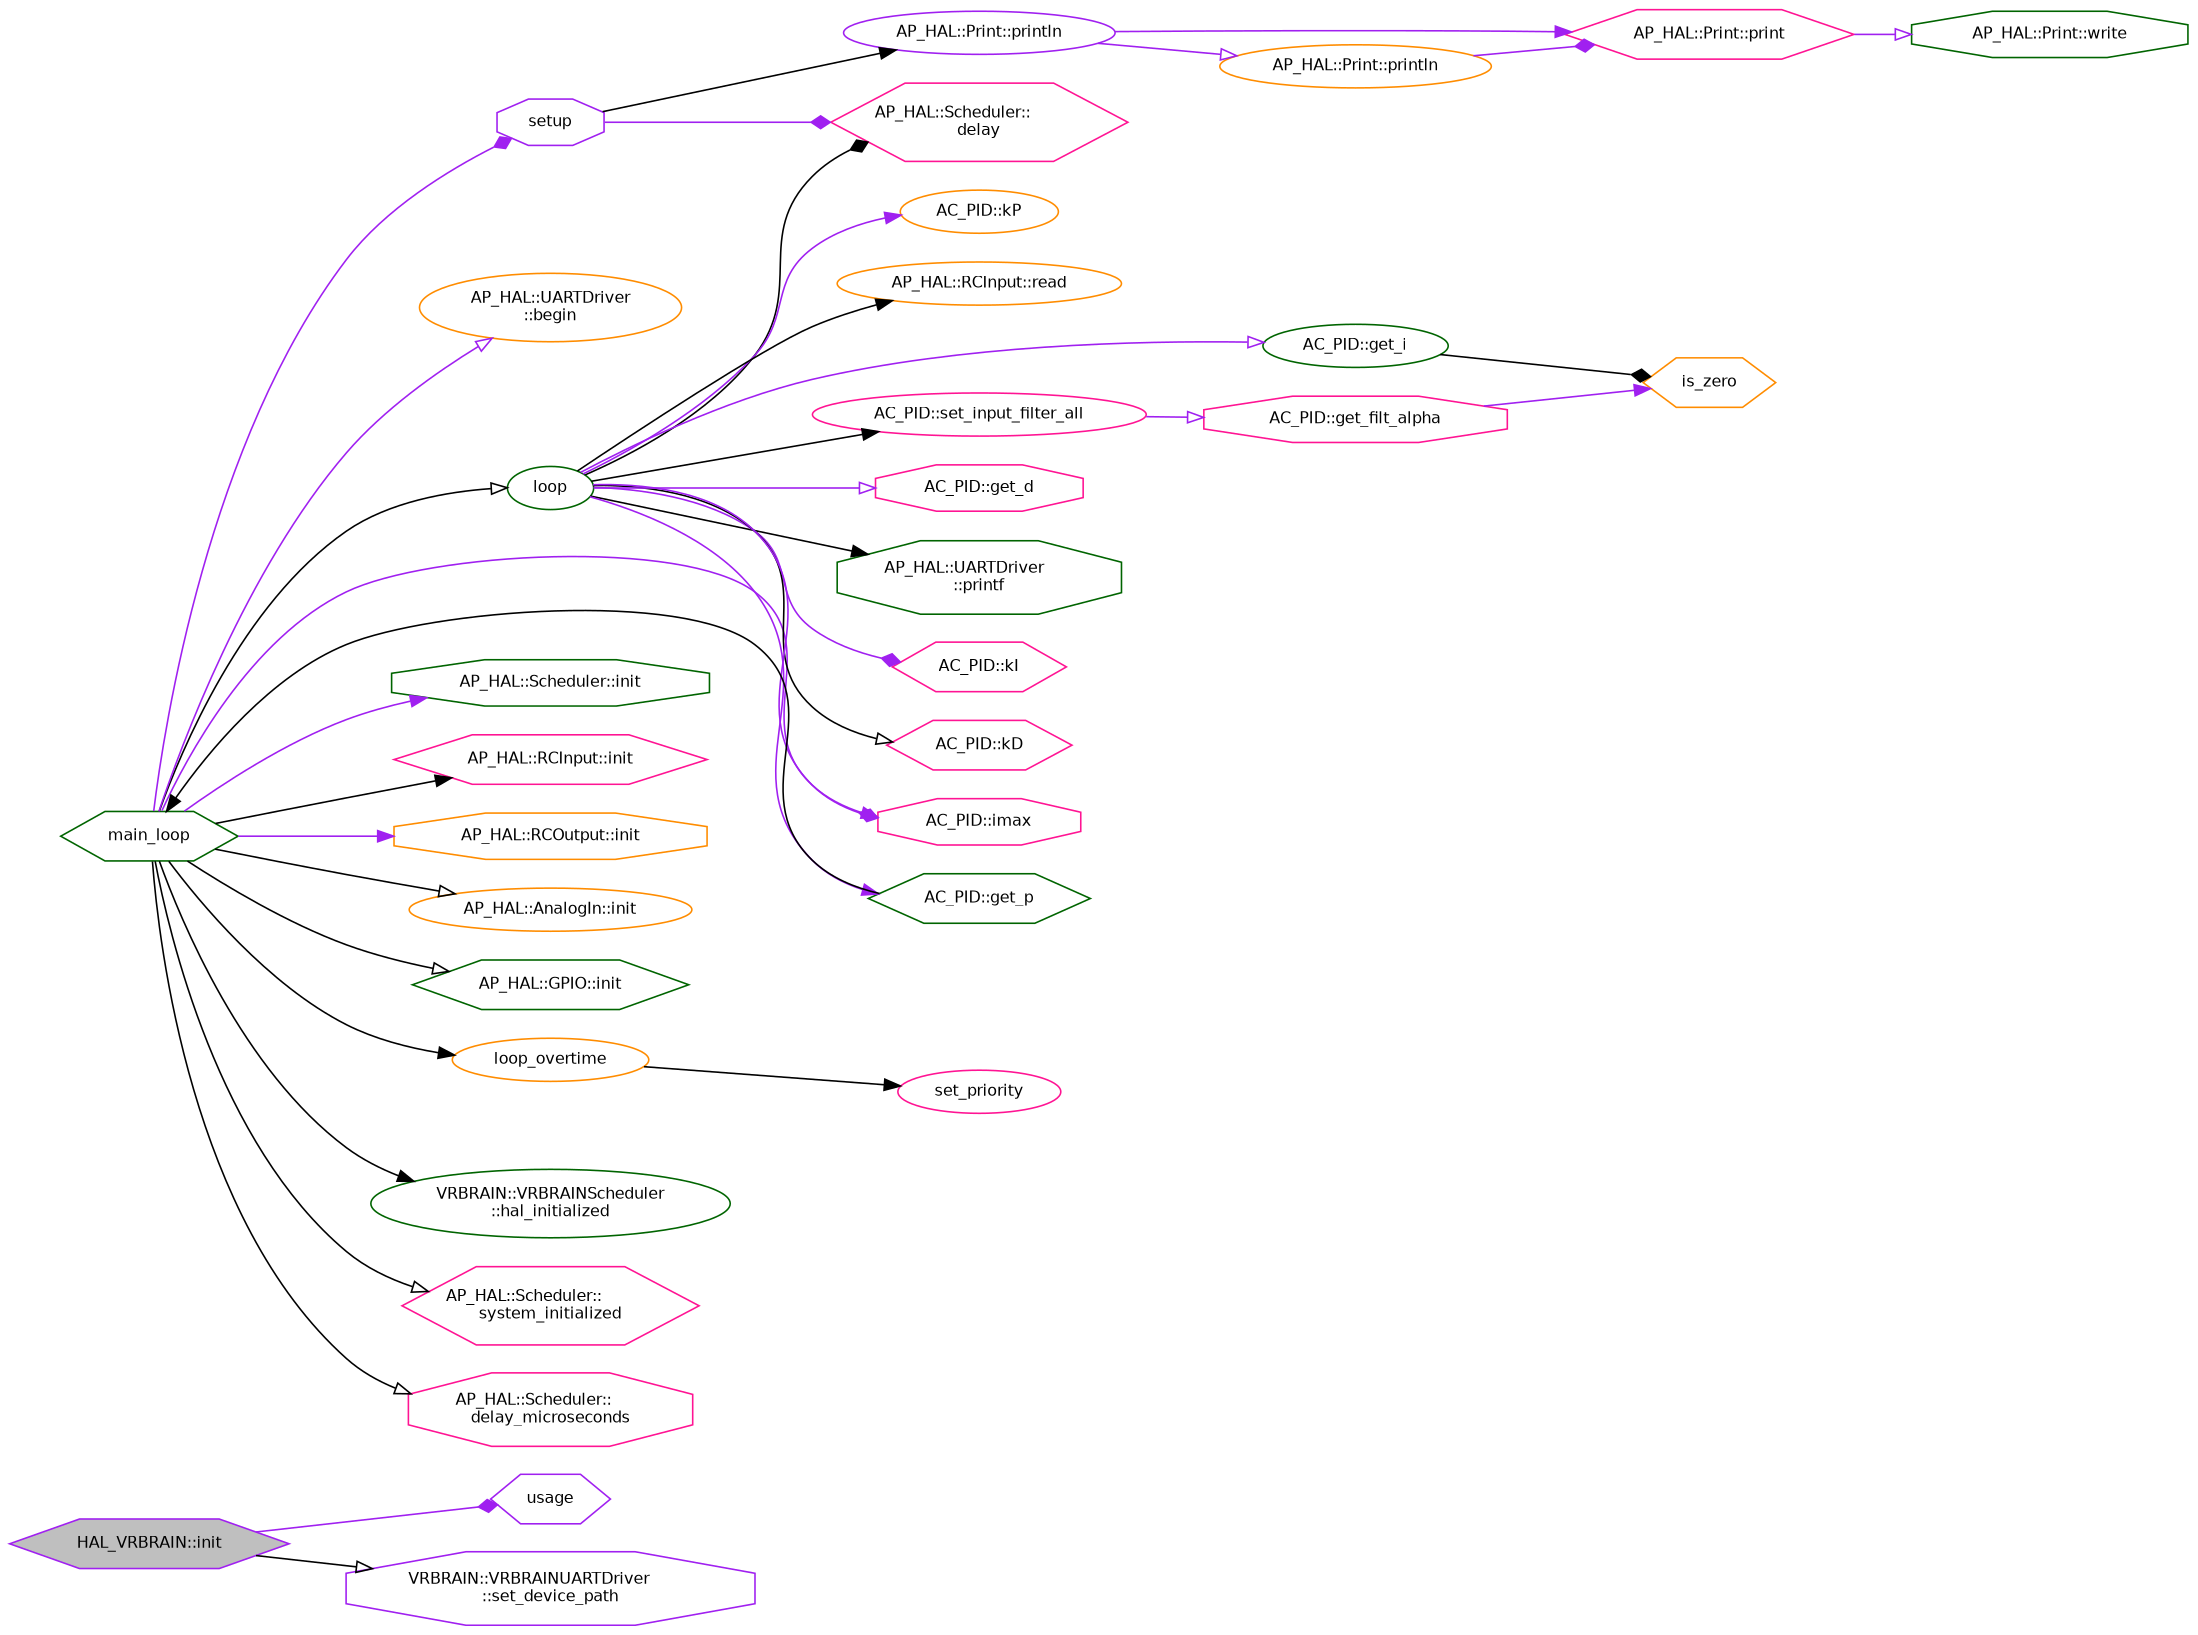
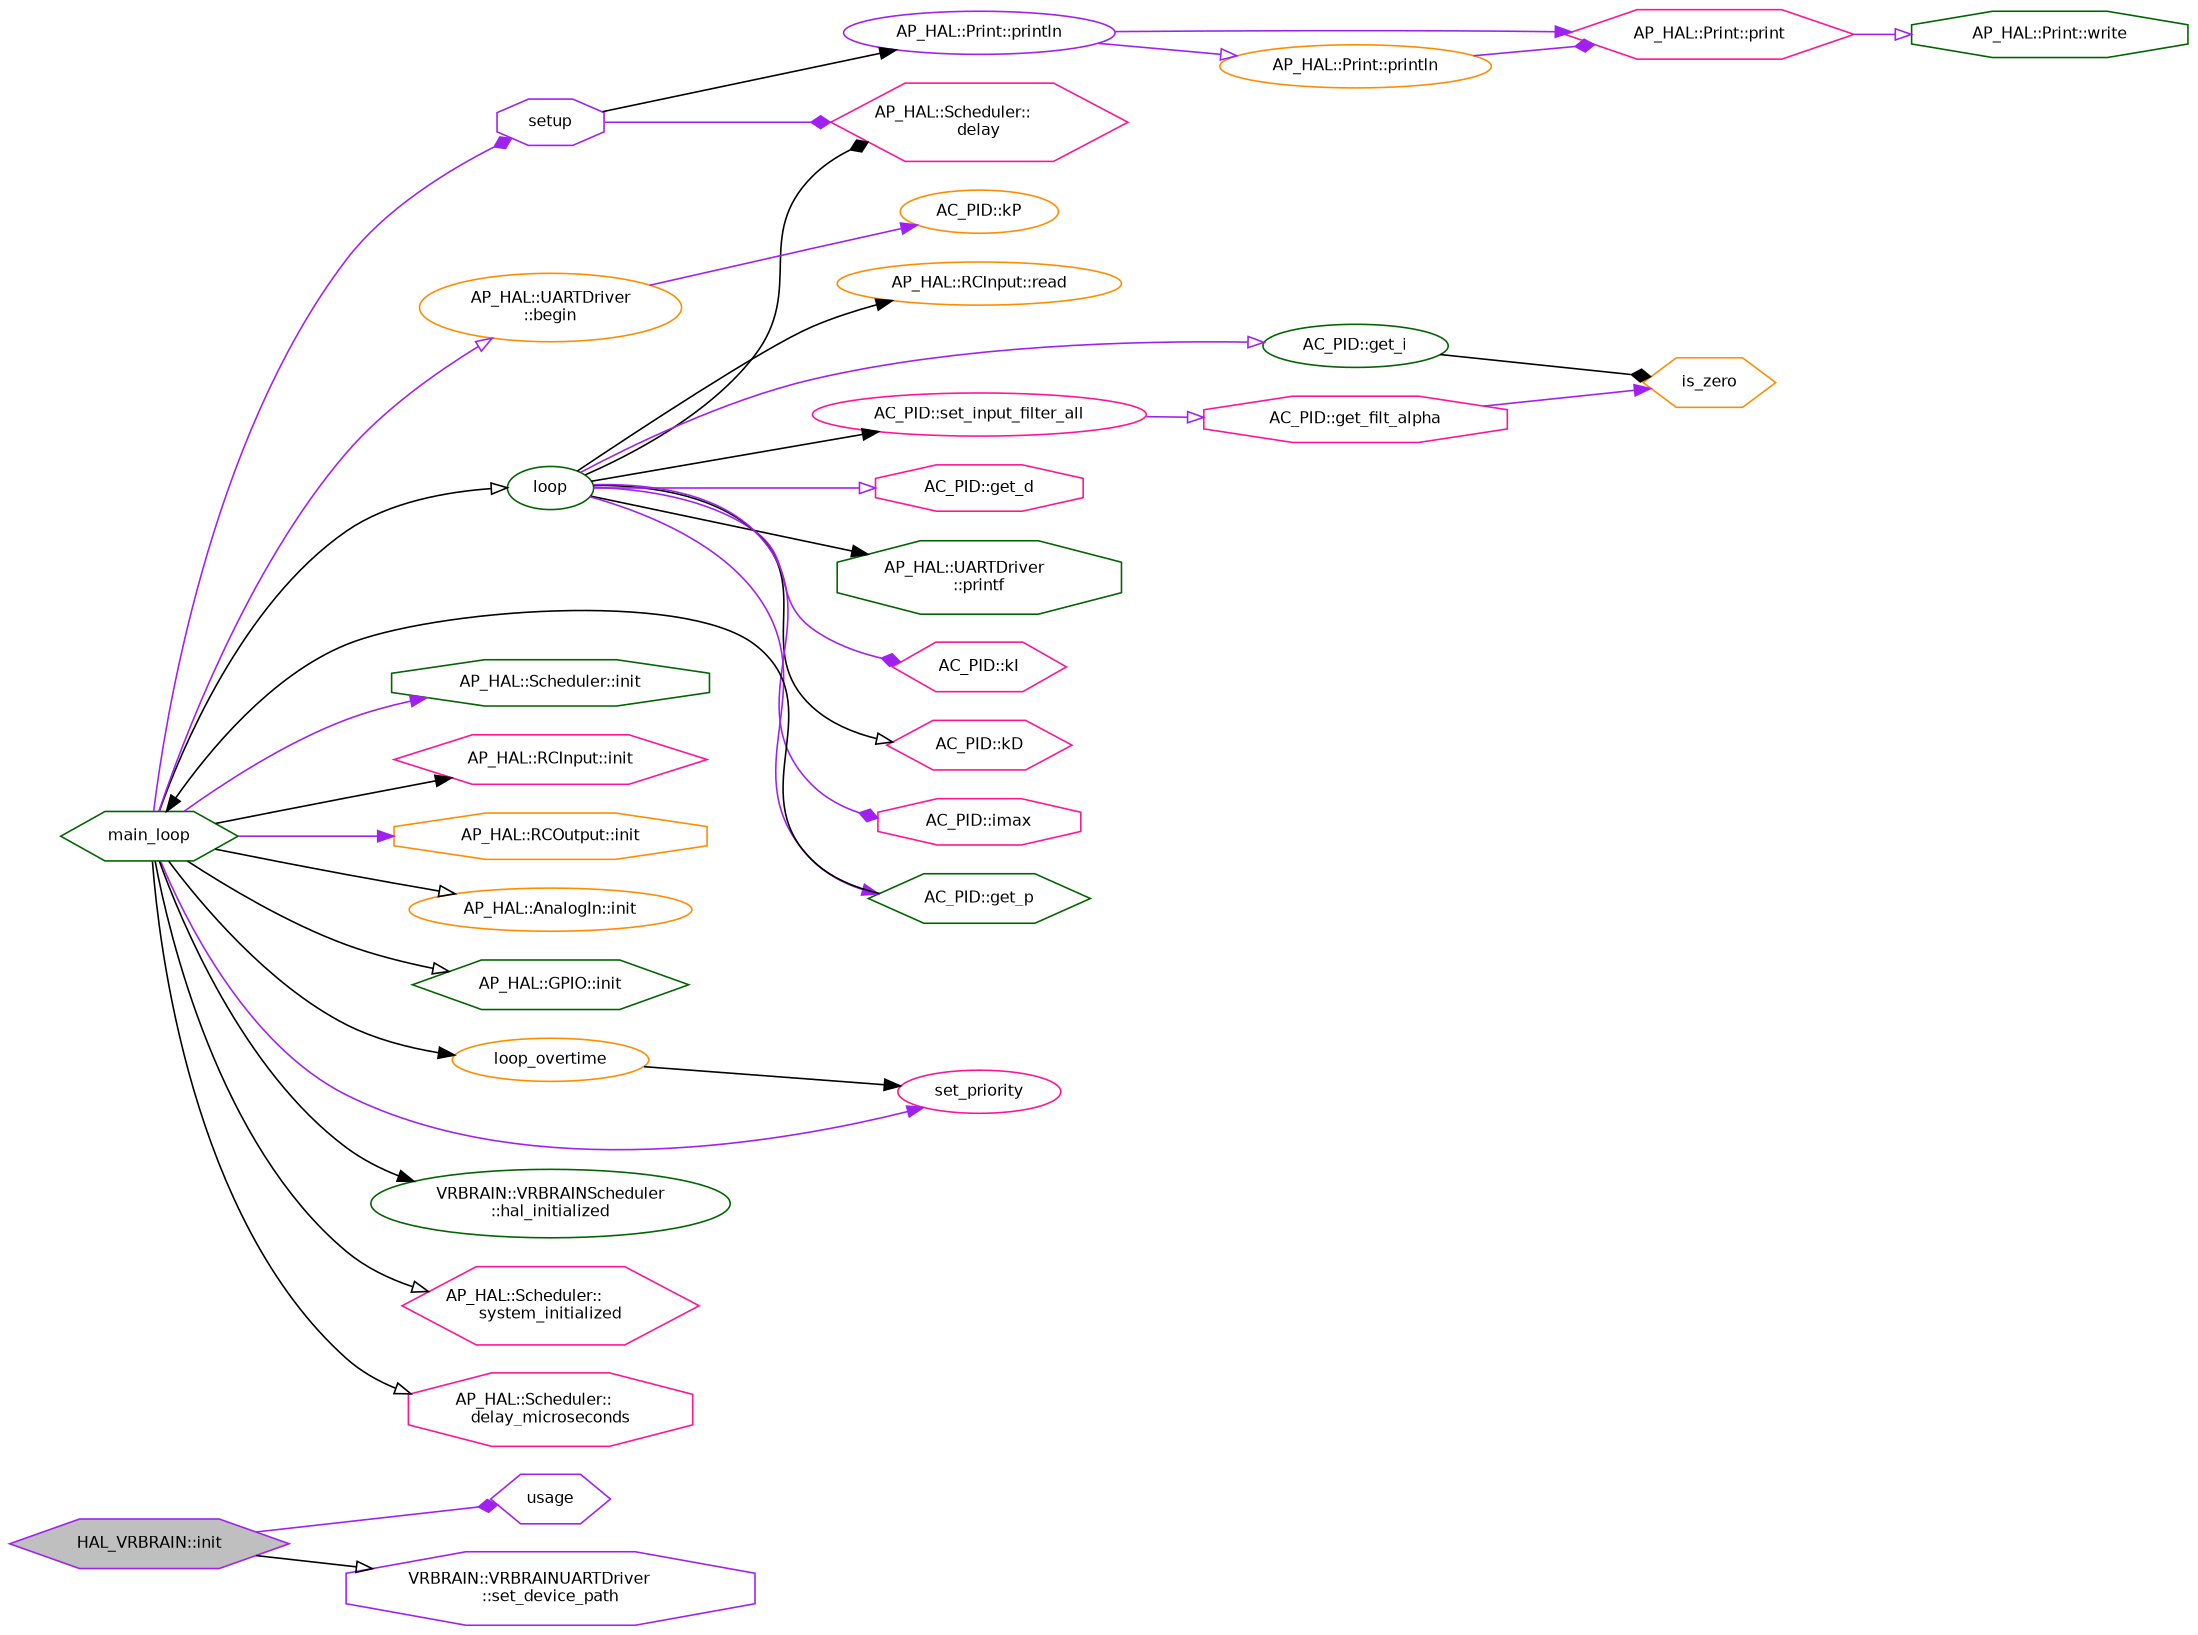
edge "loop" -> "AC_PID::kP": now "AP_HAL::UARTDriver ::begin" -> "AC_PID::kP"
edge "main_loop" -> "AC_PID::imax": now "main_loop" -> "set_priority"
